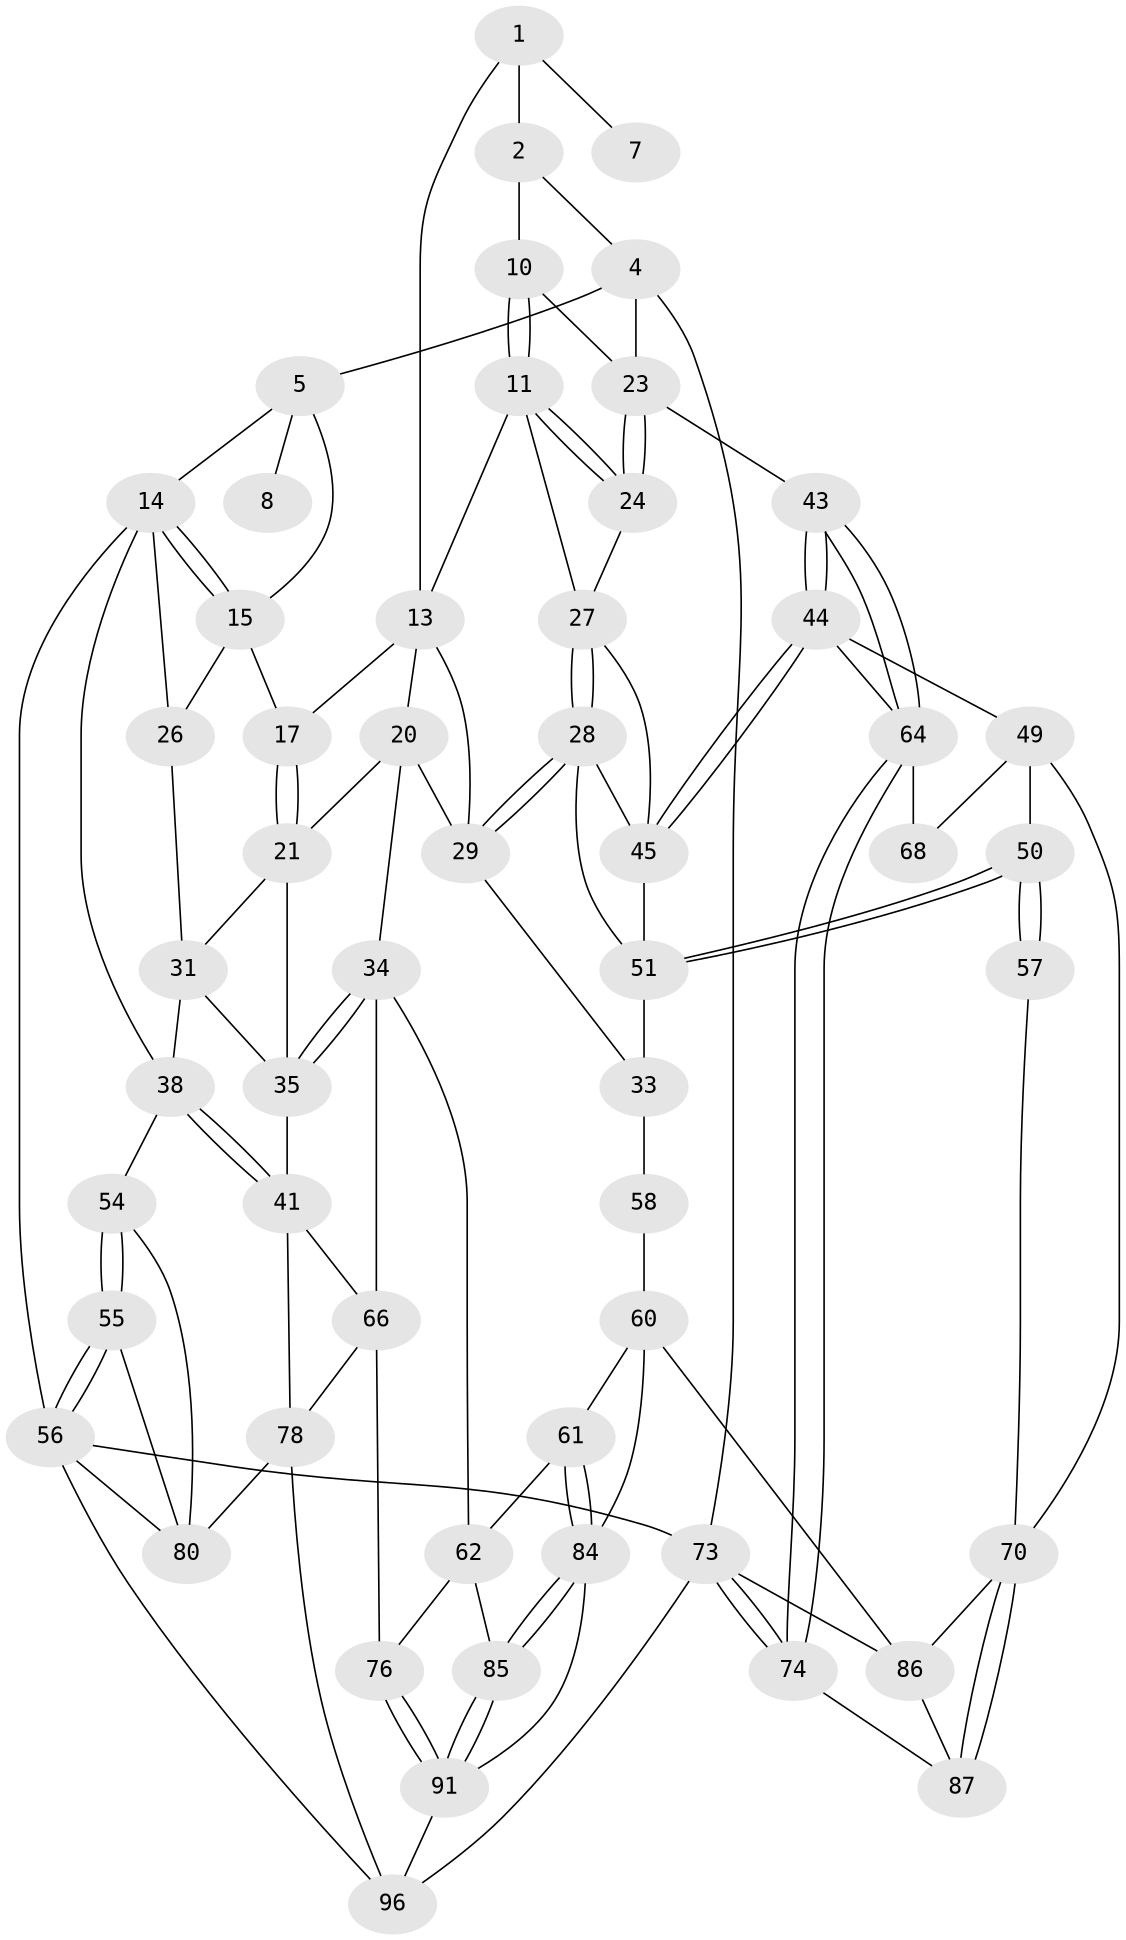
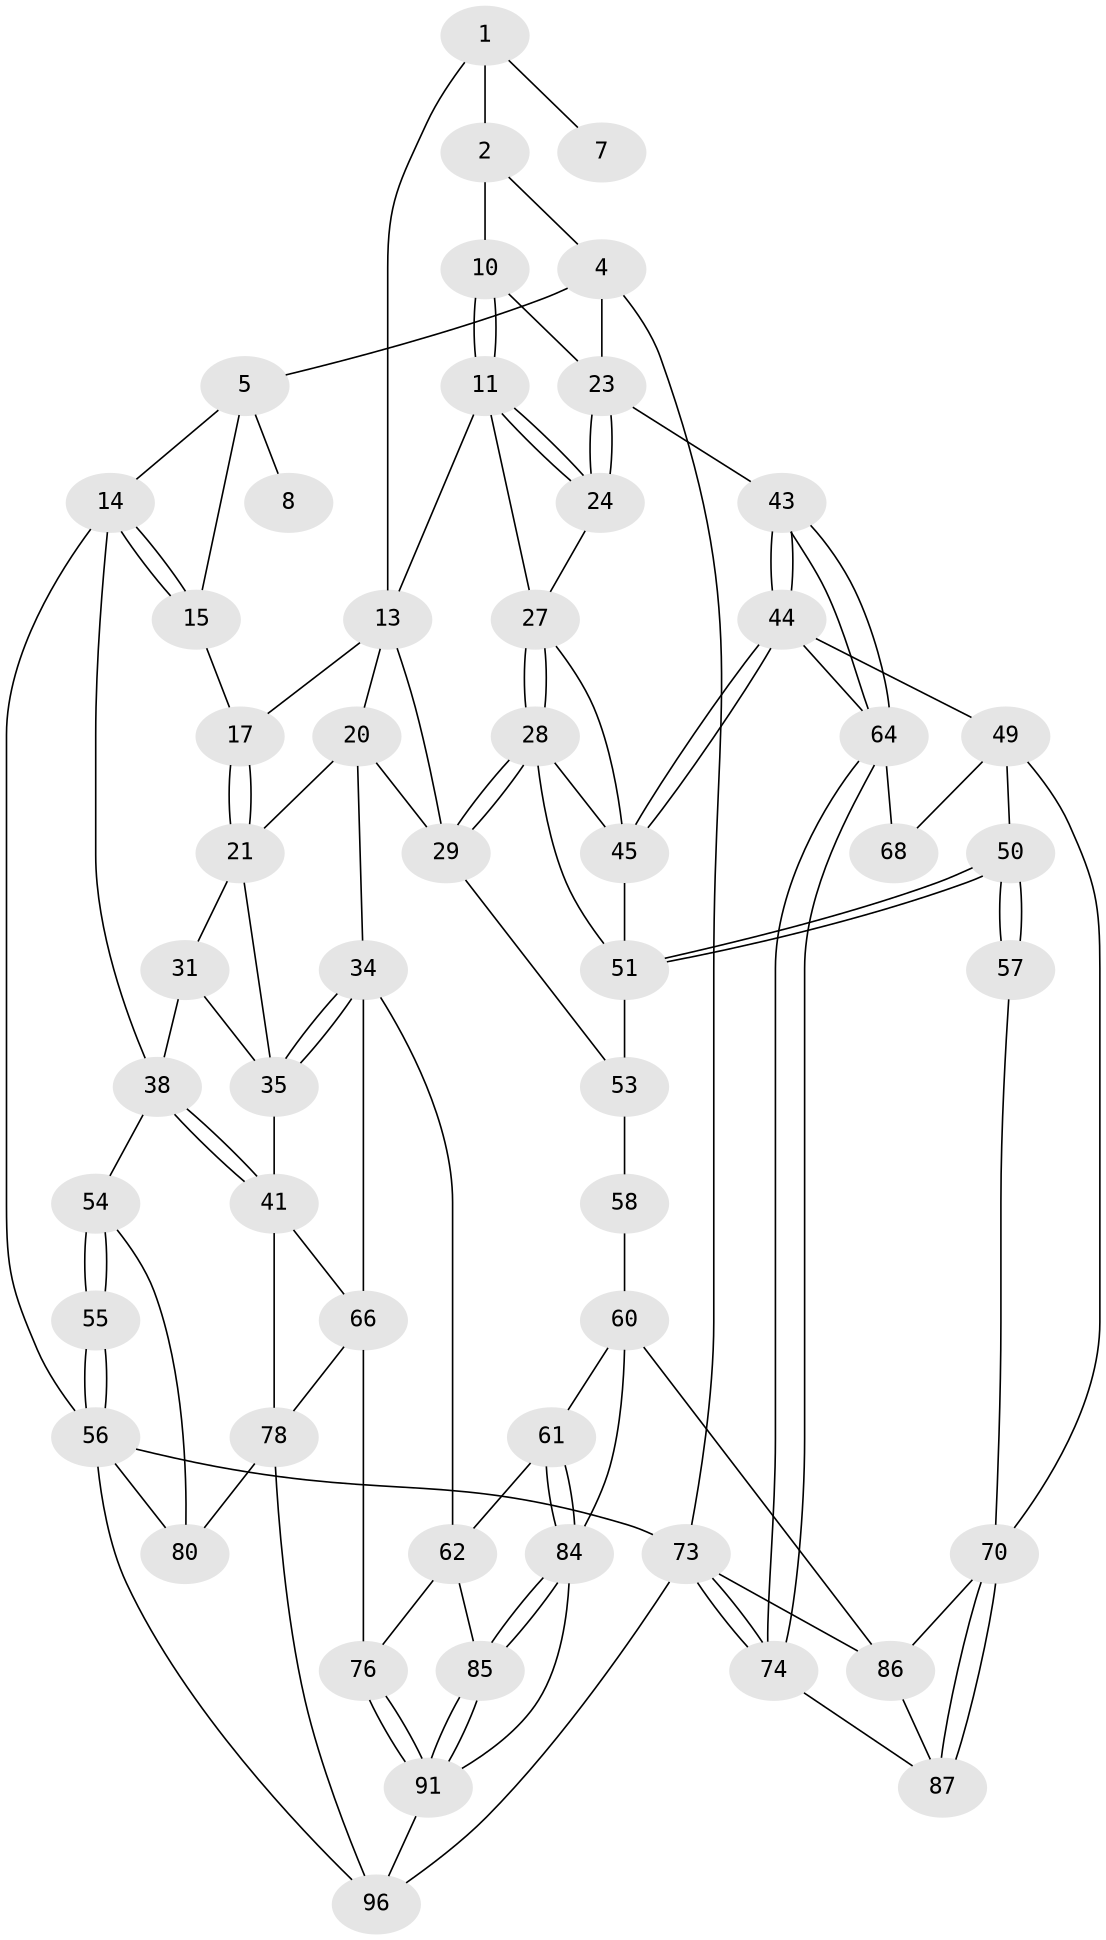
node "26": removed
node "33": label "33" -> "53"
edge "55" -- "80": removed
